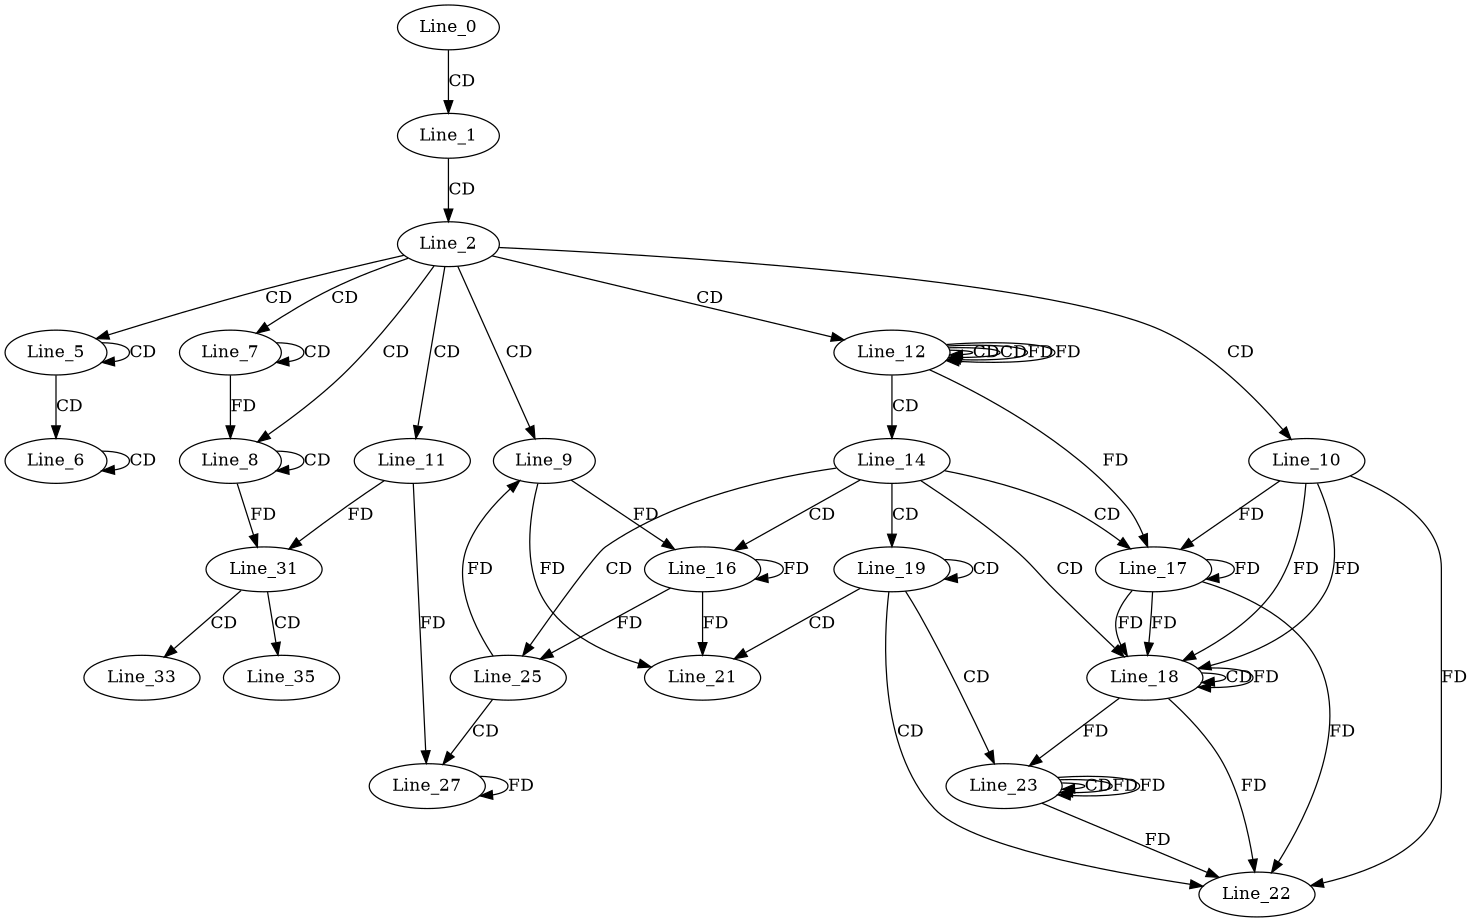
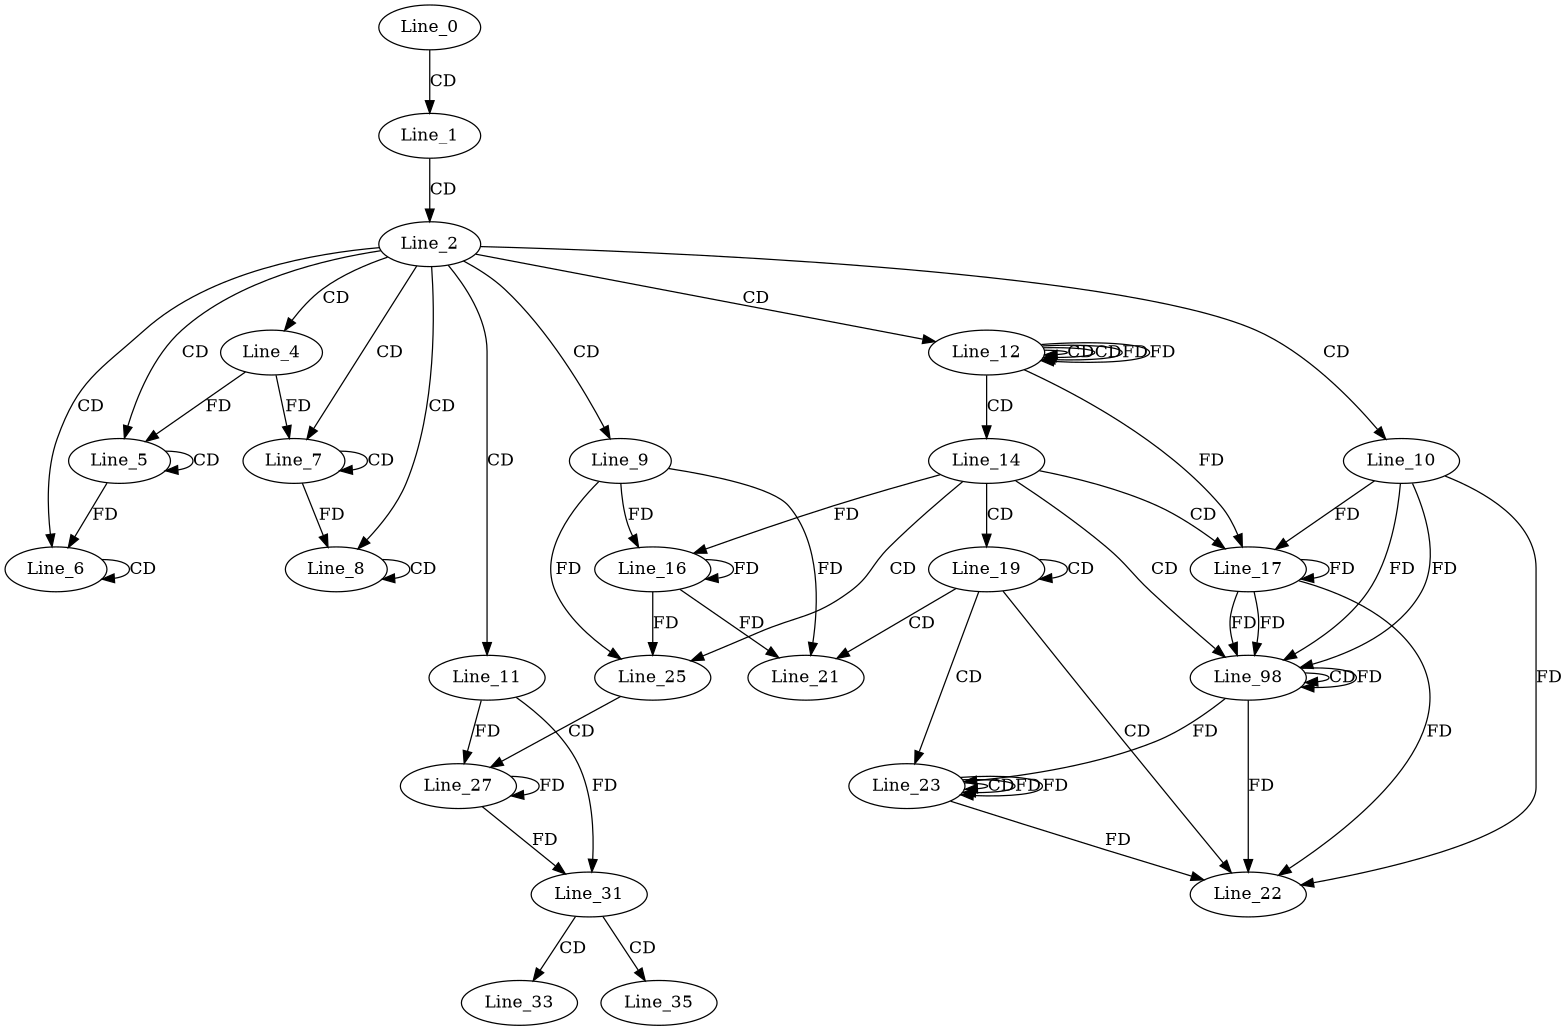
edge "Line_2" -> "Line_6": added, label "CD"
node "Line_4": added
edge "Line_5" -> "Line_6": label "CD" -> "FD"
edge "Line_8" -> "Line_31": now "Line_27" -> "Line_31"
edge "Line_14" -> "Line_16": label "CD" -> "FD"
edge "Line_25" -> "Line_9": reversed
node "Line_18": label "Line_18" -> "Line_98"
